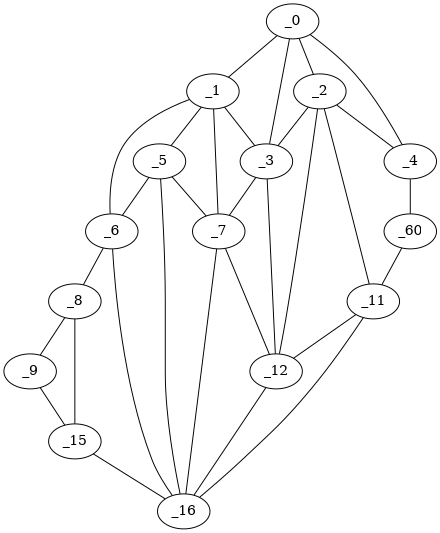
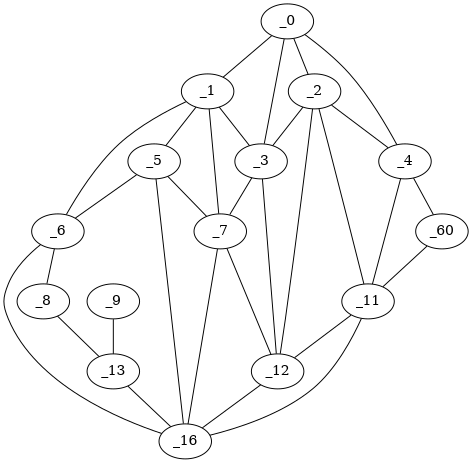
edge "_4" -- "_11": added
edge "_8" -- "_9": removed
node "_15": label "_15" -> "_13"
